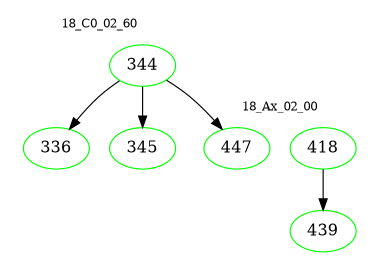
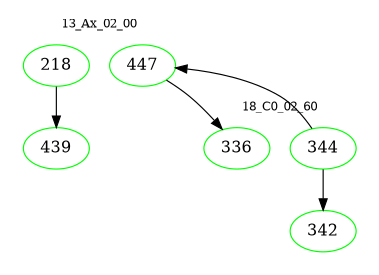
edge "344" -> "336": now "447" -> "336"
cluster "18_Ax_02_00": label "18_Ax_02_00" -> "13_Ax_02_00"
node "345": label "345" -> "342"
node "418": label "418" -> "218"
